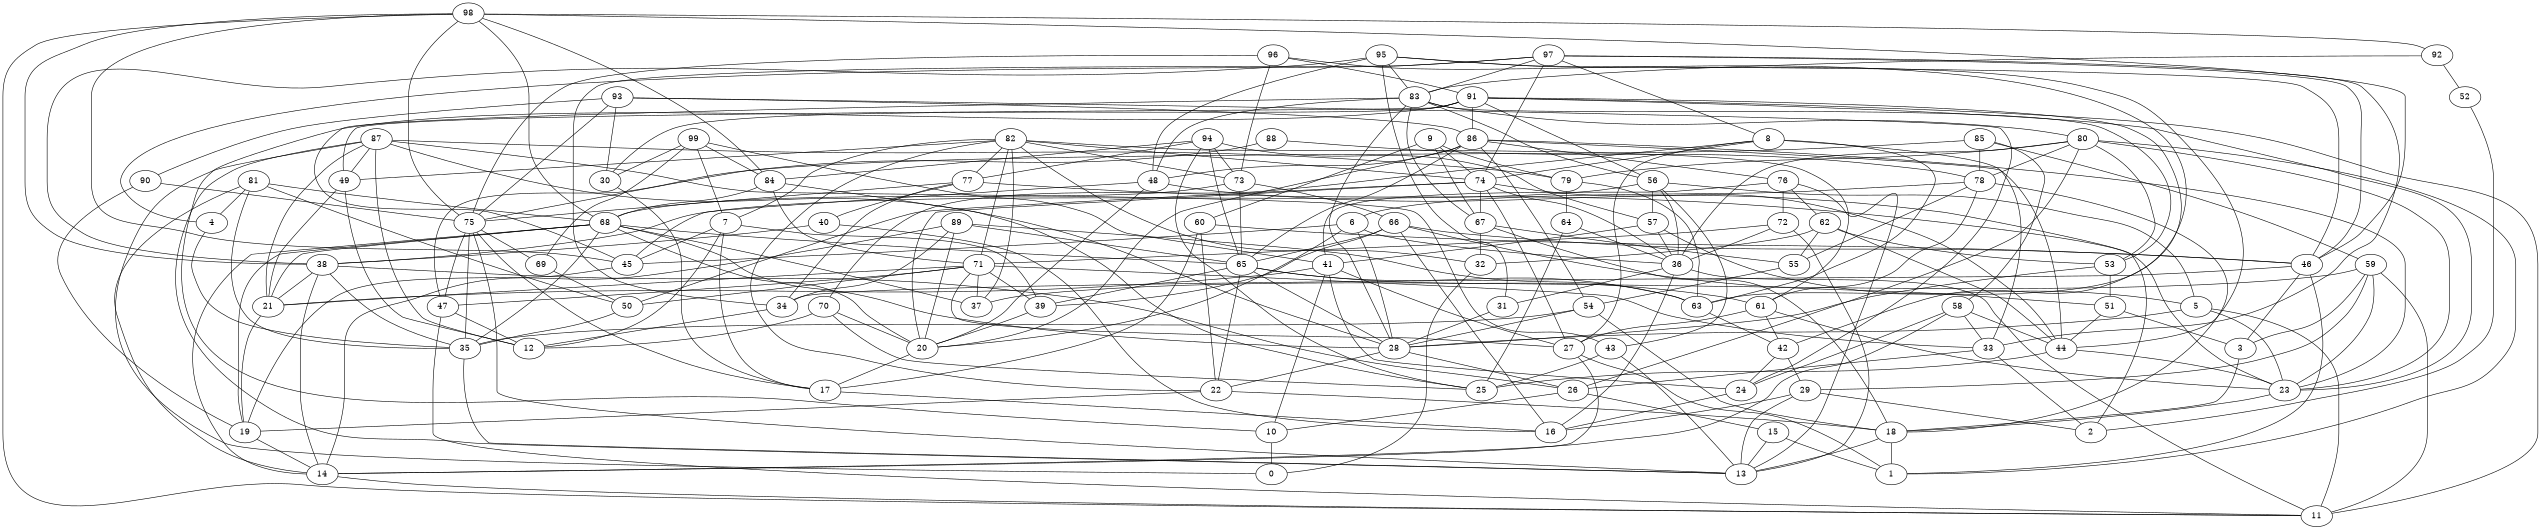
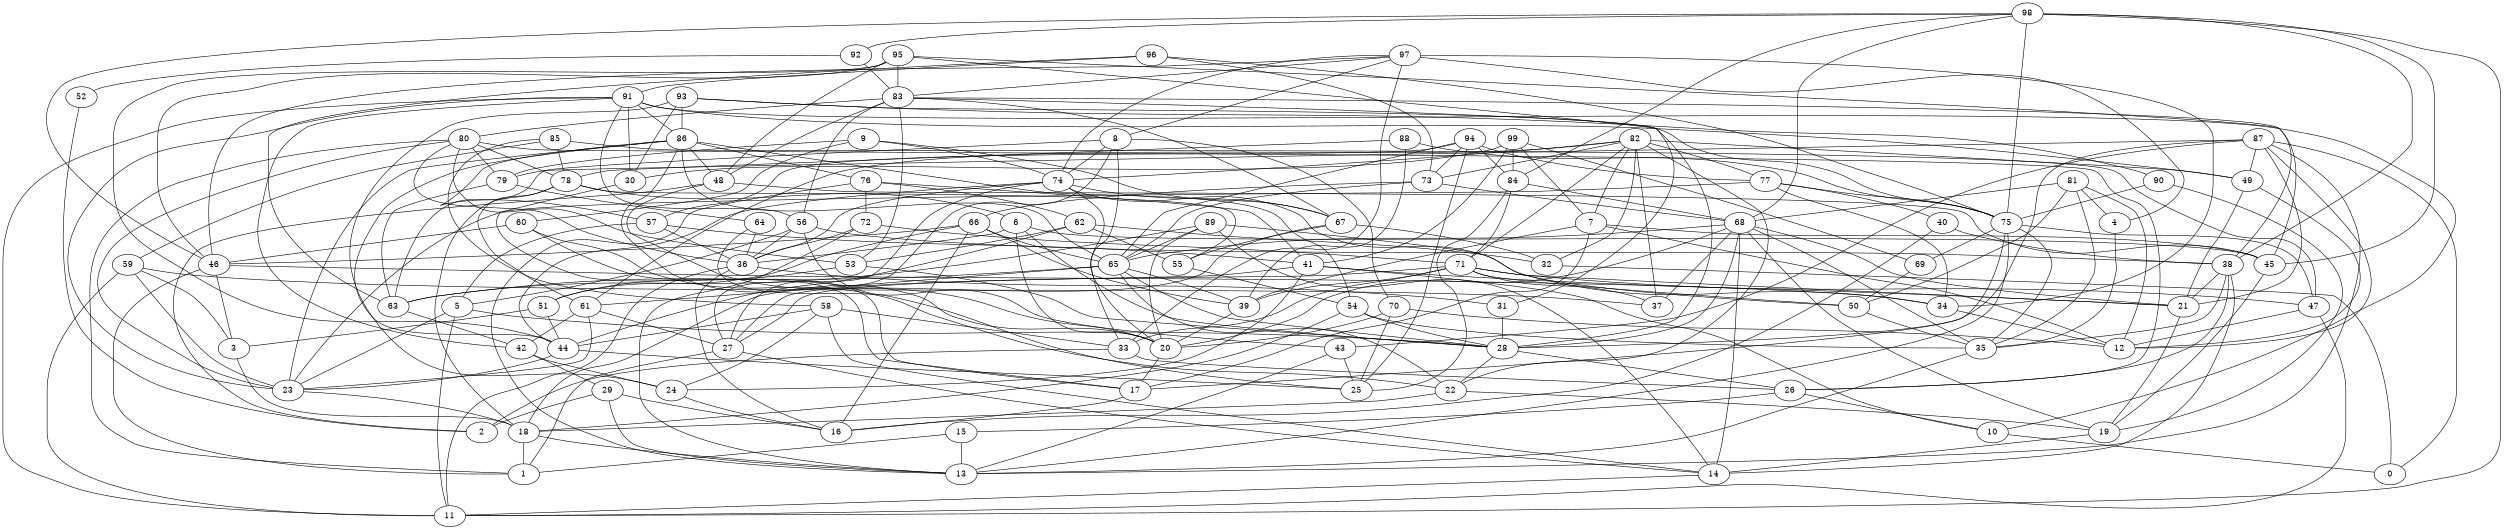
edge "56" -- "57": now "86" -- "57"
edge "88" -- "39": added
edge "81" -- "14": now "81" -- "12"
edge "59" -- "29": removed
